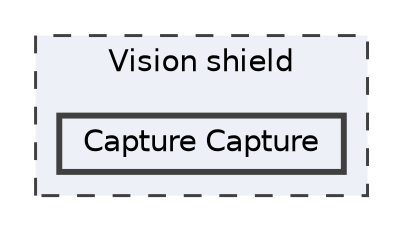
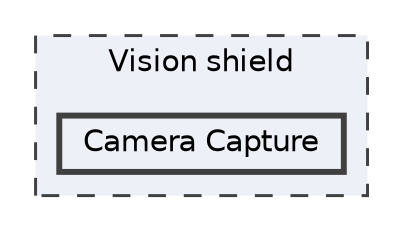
node "Capture Capture": label "Capture Capture" -> "Camera Capture"
